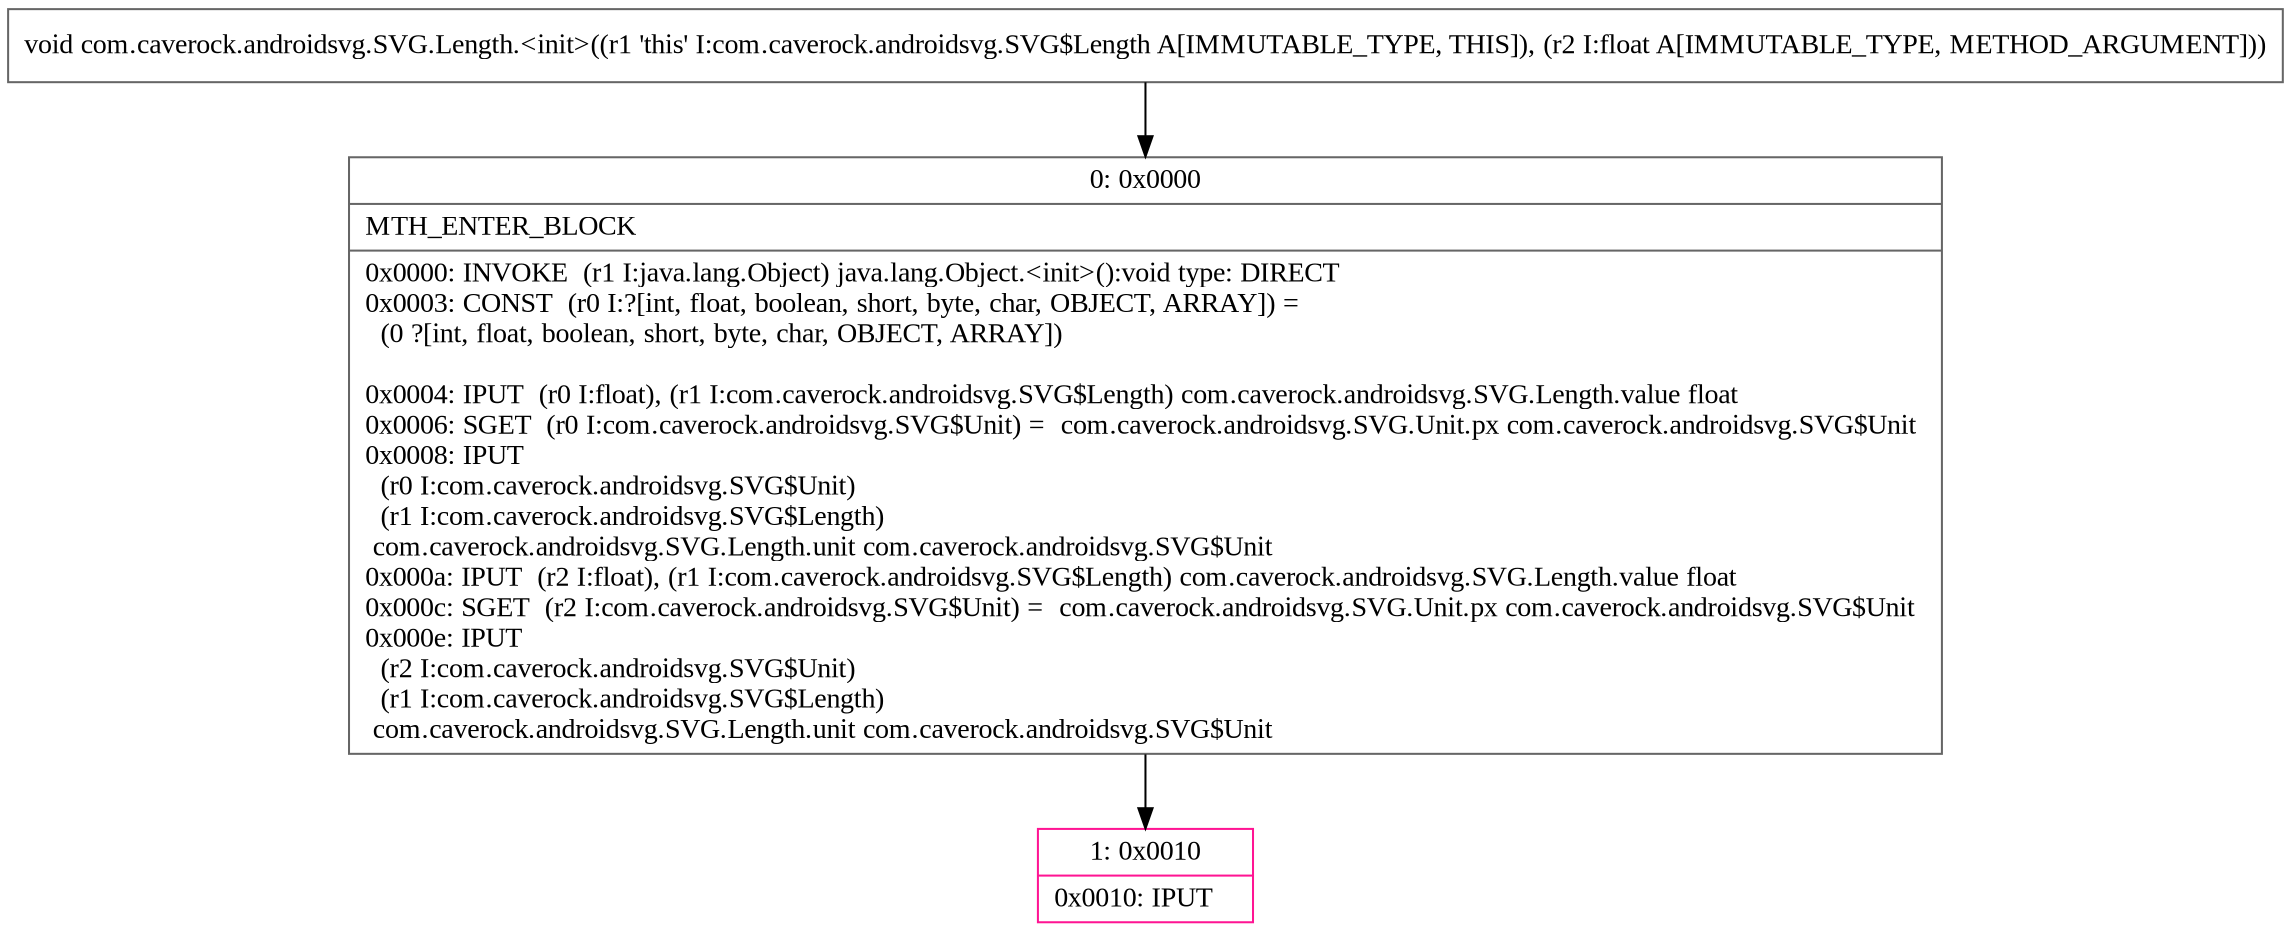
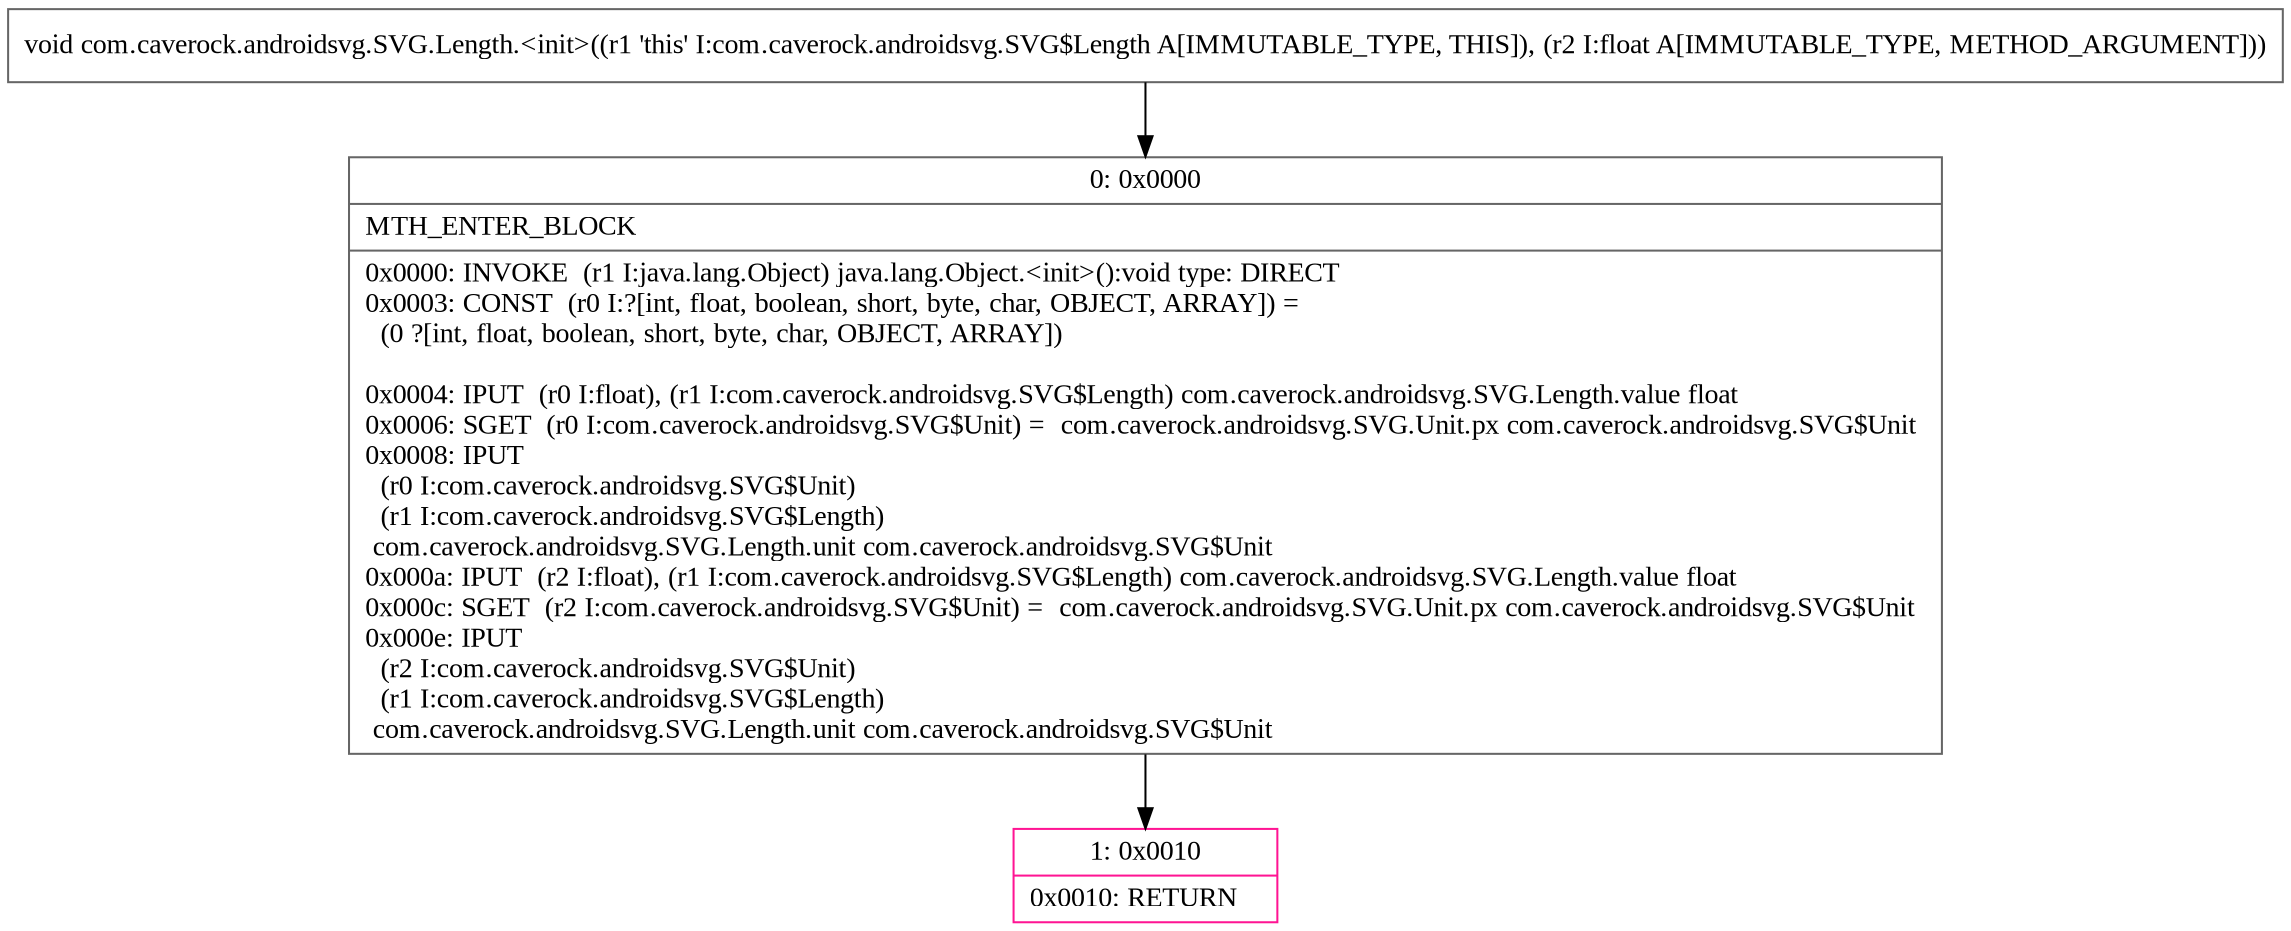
node "1: 0x0010": text "0x0010: IPUT" -> "0x0010: RETURN"
